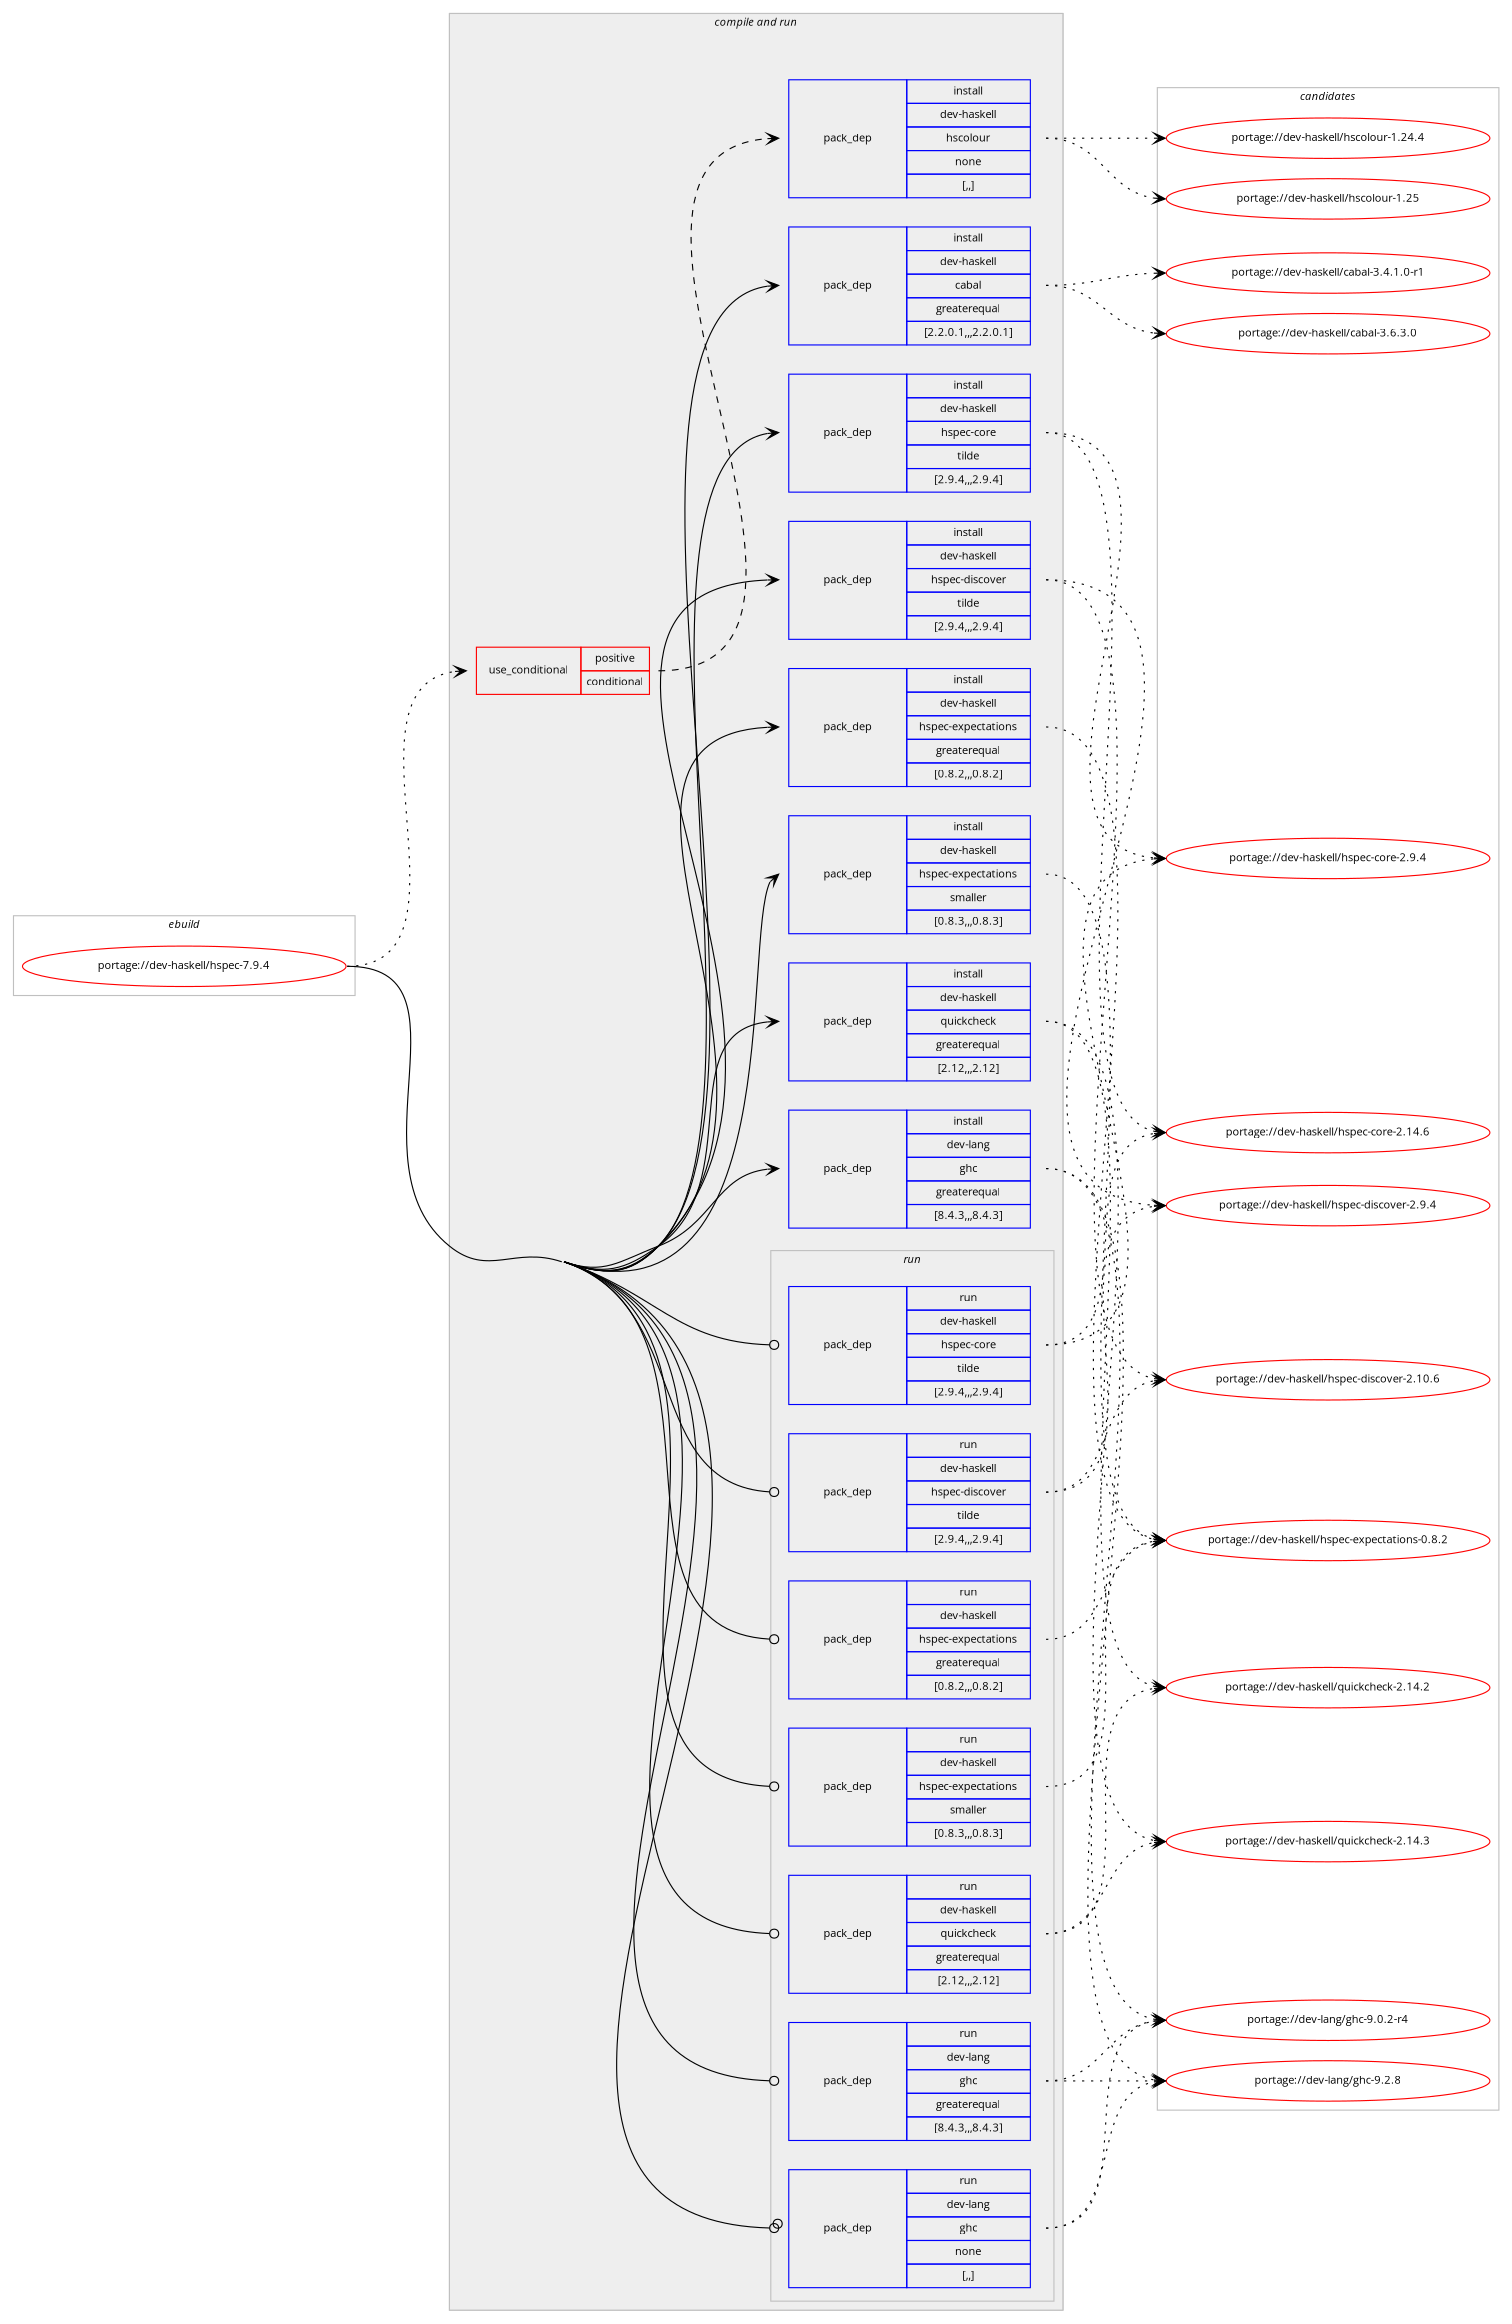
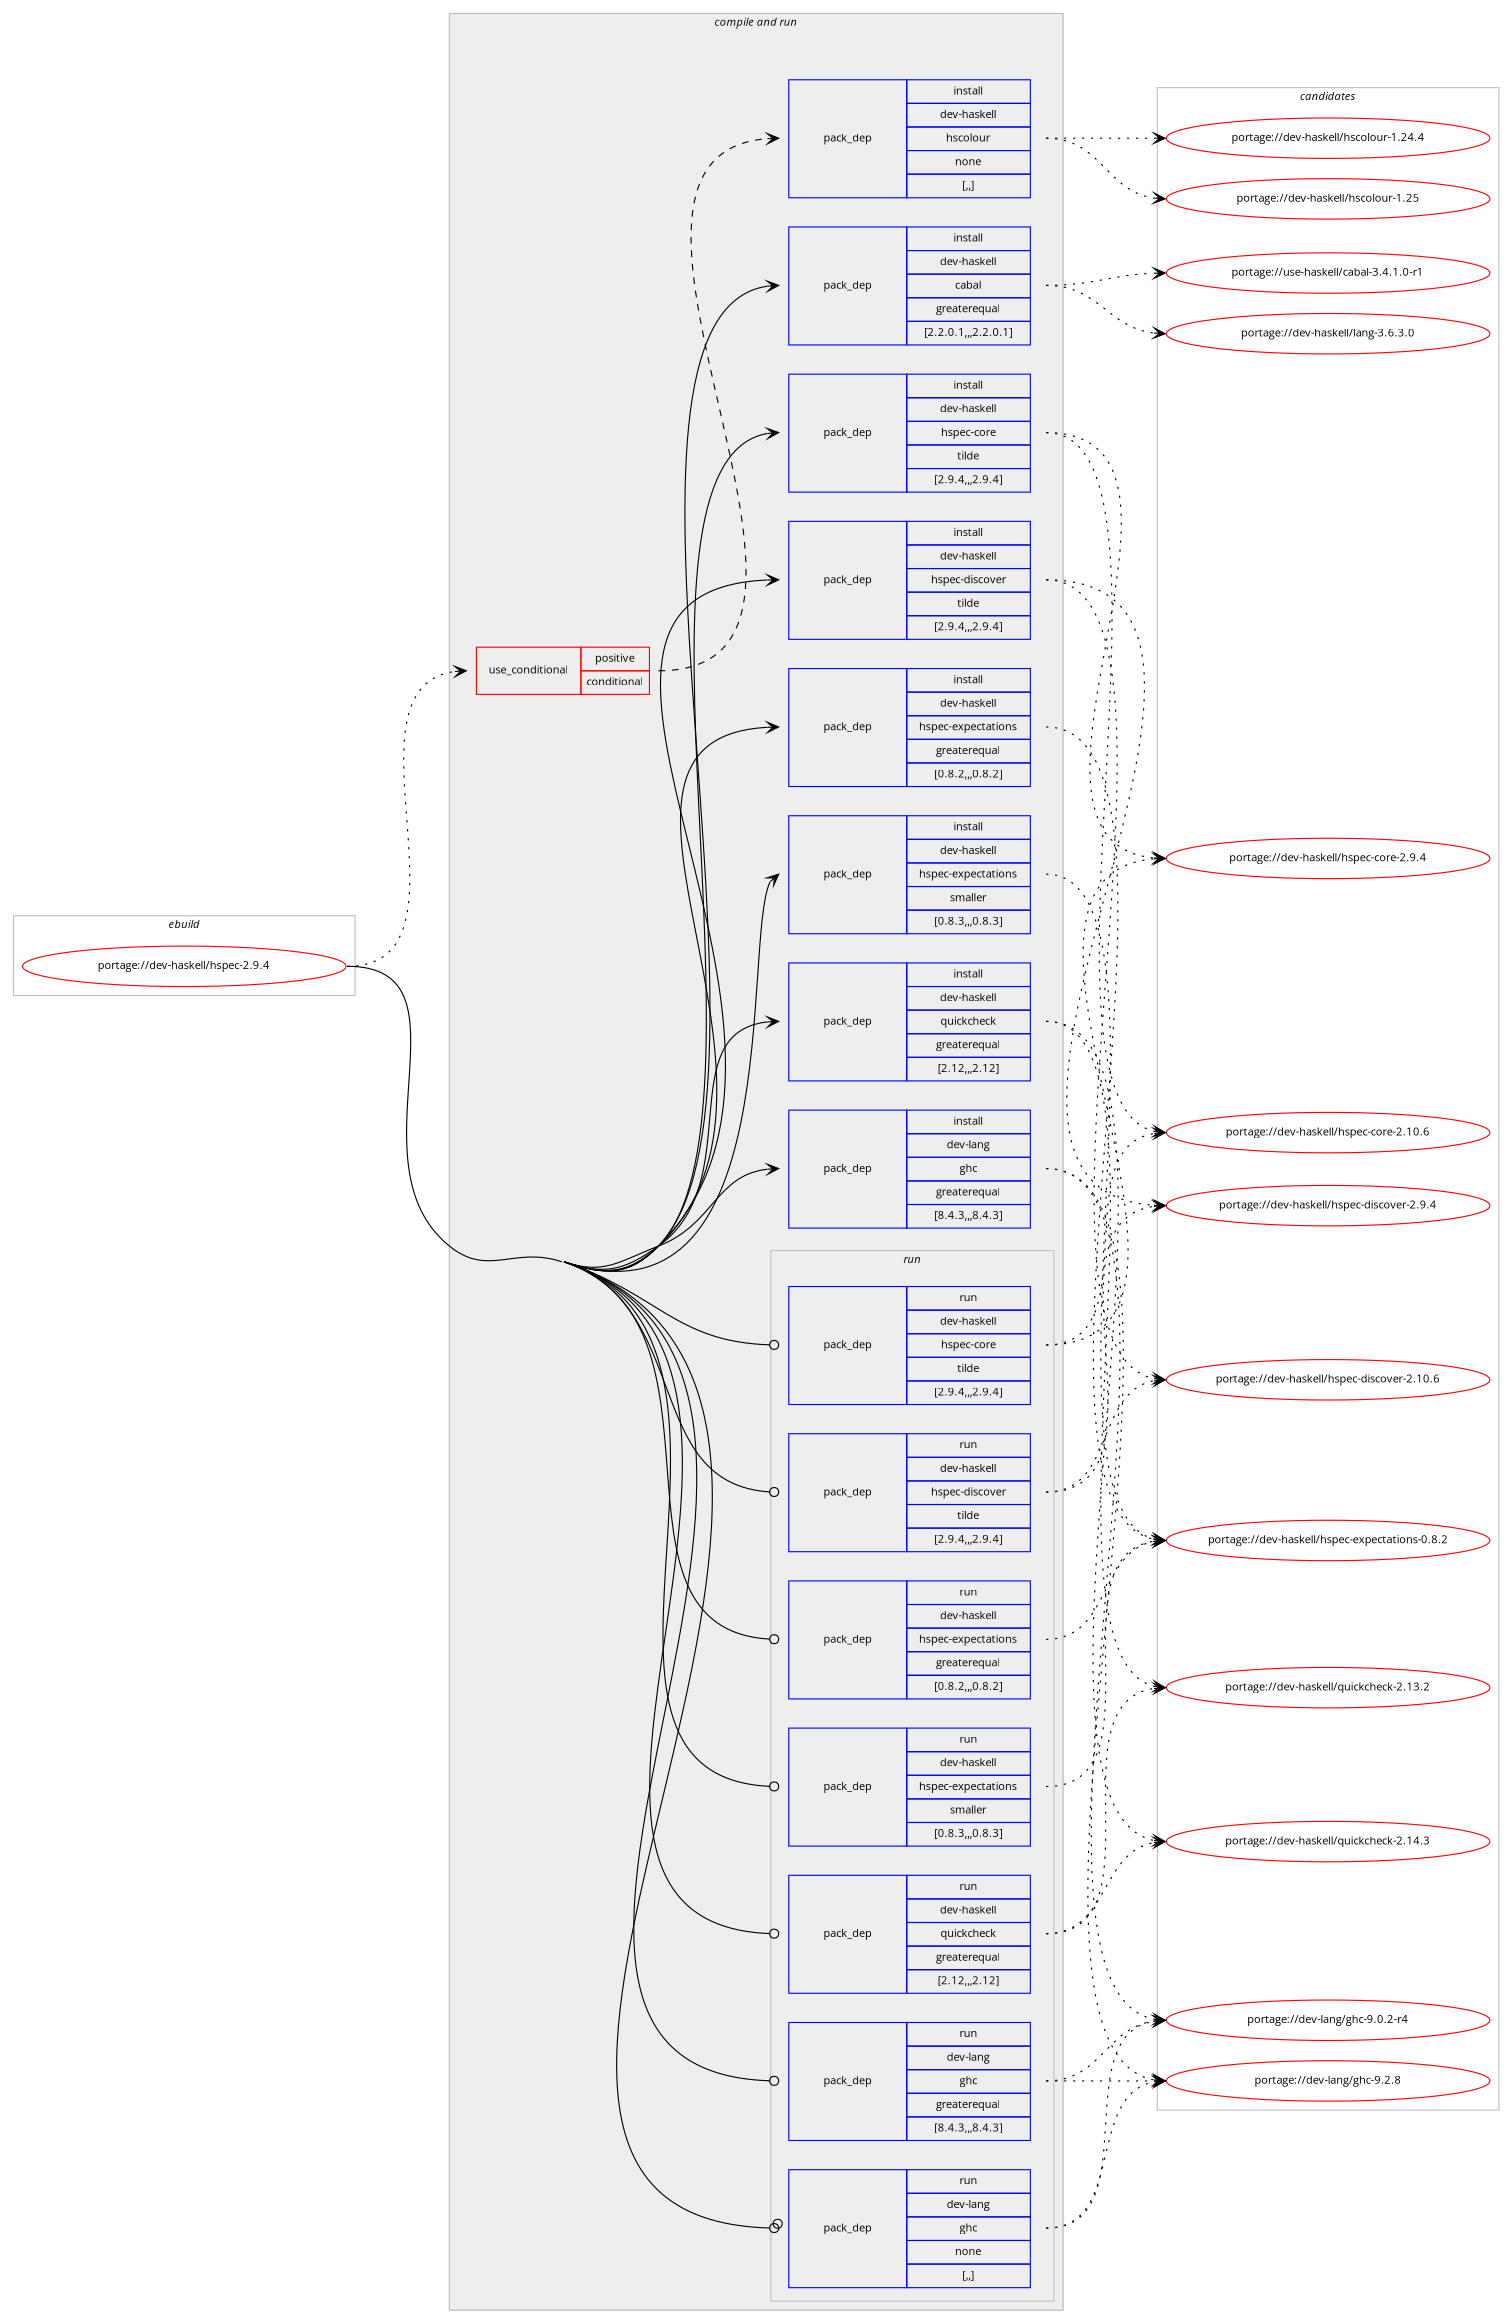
node "portage://dev-haskell/cabal-3.4.1.0-r1": label "portage://dev-haskell/cabal-3.4.1.0-r1" -> "portage://use-haskell/cabal-3.4.1.0-r1"
node "portage://dev-haskell/cabal-3.6.3.0": label "portage://dev-haskell/cabal-3.6.3.0" -> "portage://dev-haskell/lang-3.6.3.0"
node "portage://dev-haskell/hspec-7.9.4": label "portage://dev-haskell/hspec-7.9.4" -> "portage://dev-haskell/hspec-2.9.4"
node "portage://dev-haskell/hspec-core-2.14.6": label "portage://dev-haskell/hspec-core-2.14.6" -> "portage://dev-haskell/hspec-core-2.10.6"
node "portage://dev-haskell/quickcheck-2.14.2": label "portage://dev-haskell/quickcheck-2.14.2" -> "portage://dev-haskell/quickcheck-2.13.2"
